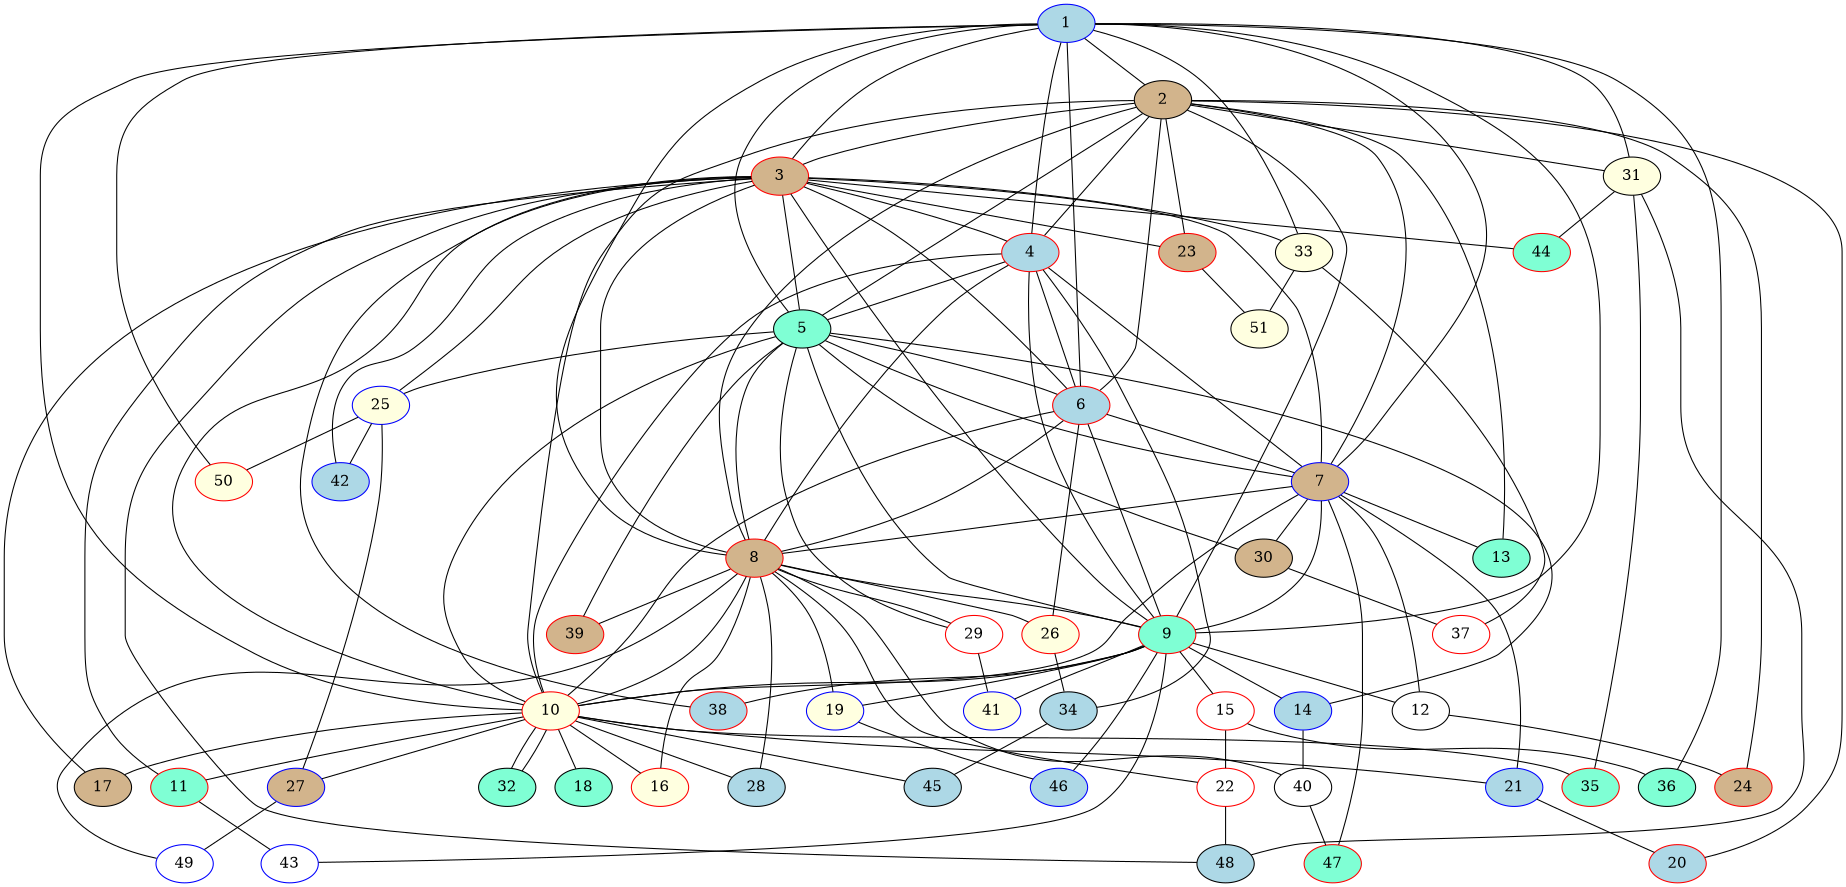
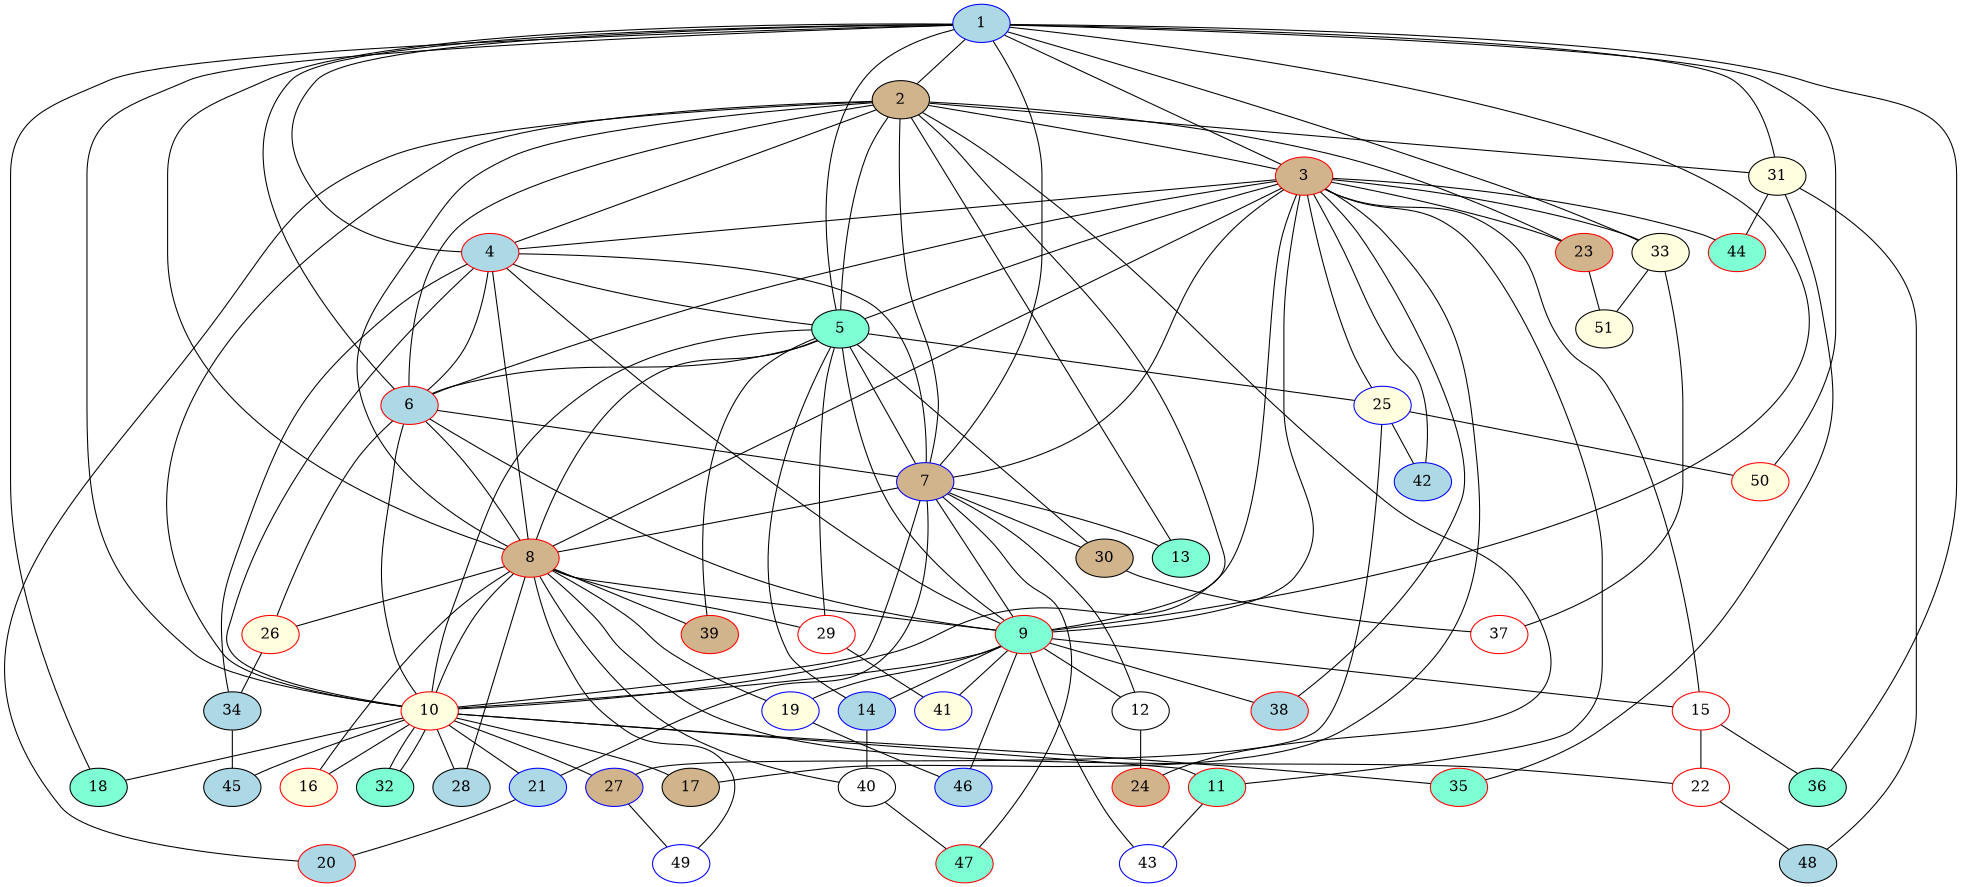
edge "1" -- "18": added
edge "3" -- "48": now "3" -- "15"
